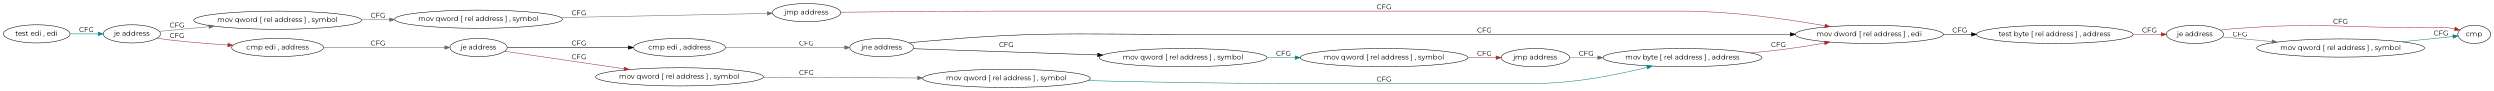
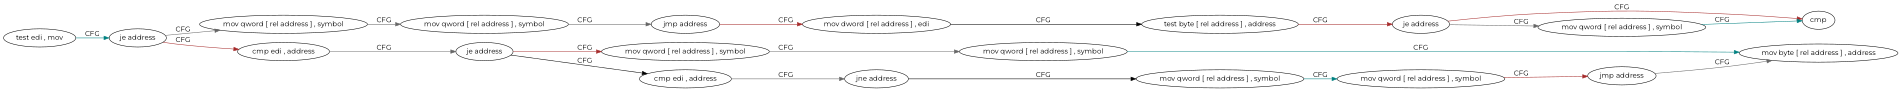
node "test edi , edi": label "test edi , edi" -> "test edi , mov"
edge "jne address" -> "mov dword [ rel address ] , edi": removed, label "CFG"
edge "mov byte [ rel address ] , address" -> "mov dword [ rel address ] , edi": removed, label "CFG"
